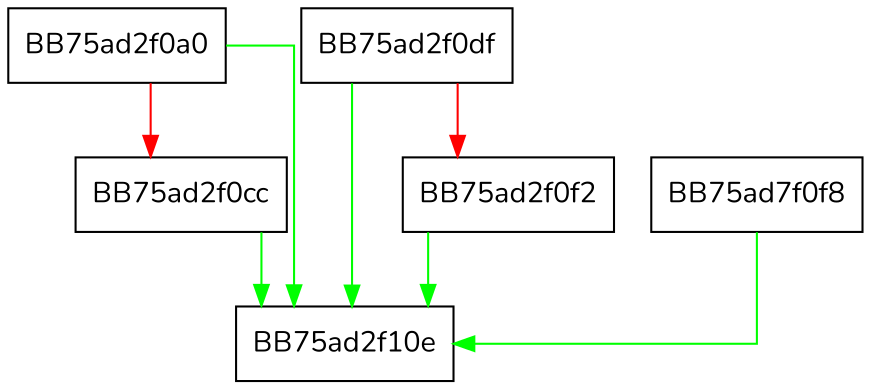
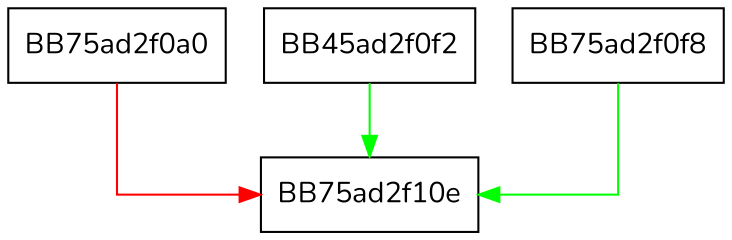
node "BB75ad2f0df": removed
edge "BB75ad2f0a0" -> "BB75ad2f10e": color green -> red
node "BB75ad2f0cc": removed
node "BB75ad2f0f2": label "BB75ad2f0f2" -> "BB45ad2f0f2"
node "BB75ad7f0f8": label "BB75ad7f0f8" -> "BB75ad2f0f8"
